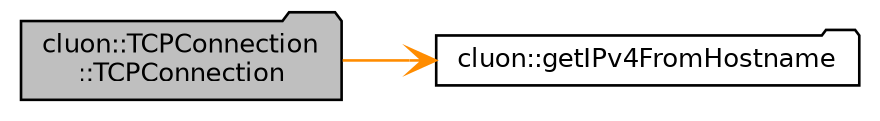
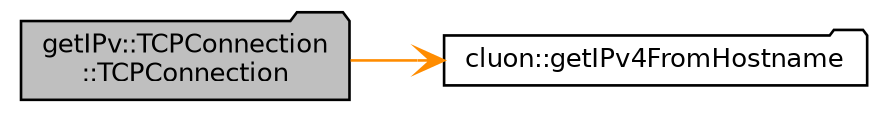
node "cluon::TCPConnection ::TCPConnection": label "cluon::TCPConnection ::TCPConnection" -> "getIPv::TCPConnection ::TCPConnection"
